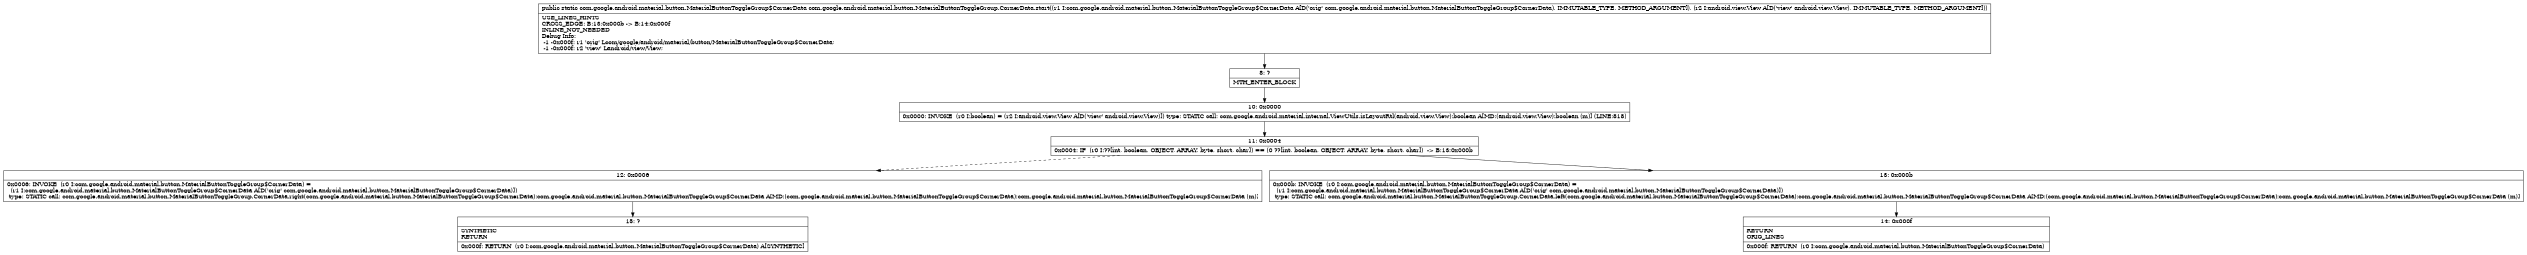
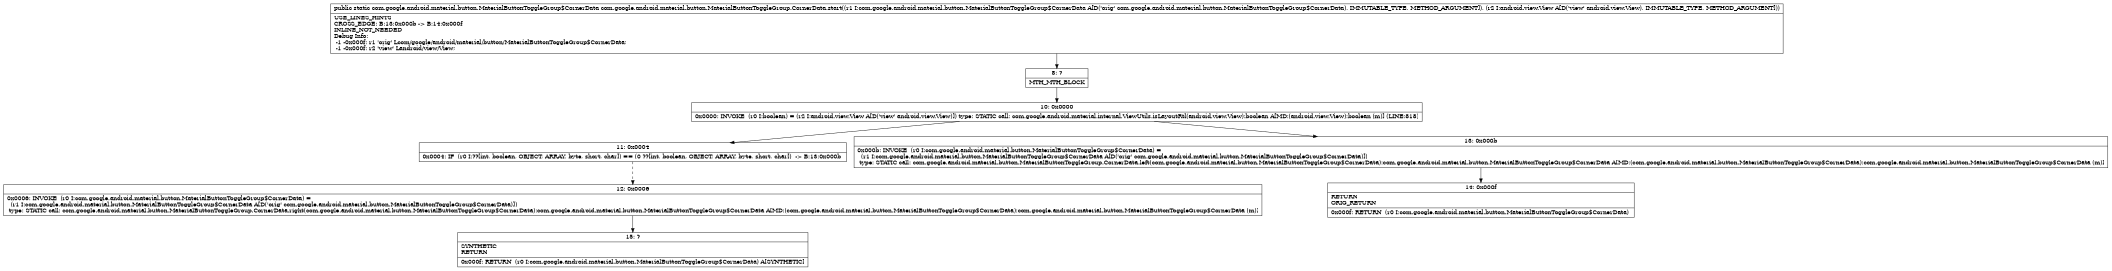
node "8: ?": text "MTH_ENTER_BLOCK" -> "MTH_MTH_BLOCK"
edge "11: 0x0004" -> "13: 0x000b": now "10: 0x0000" -> "13: 0x000b"
node "14: 0x000f": text "ORIG_LINES" -> "ORIG_RETURN"
